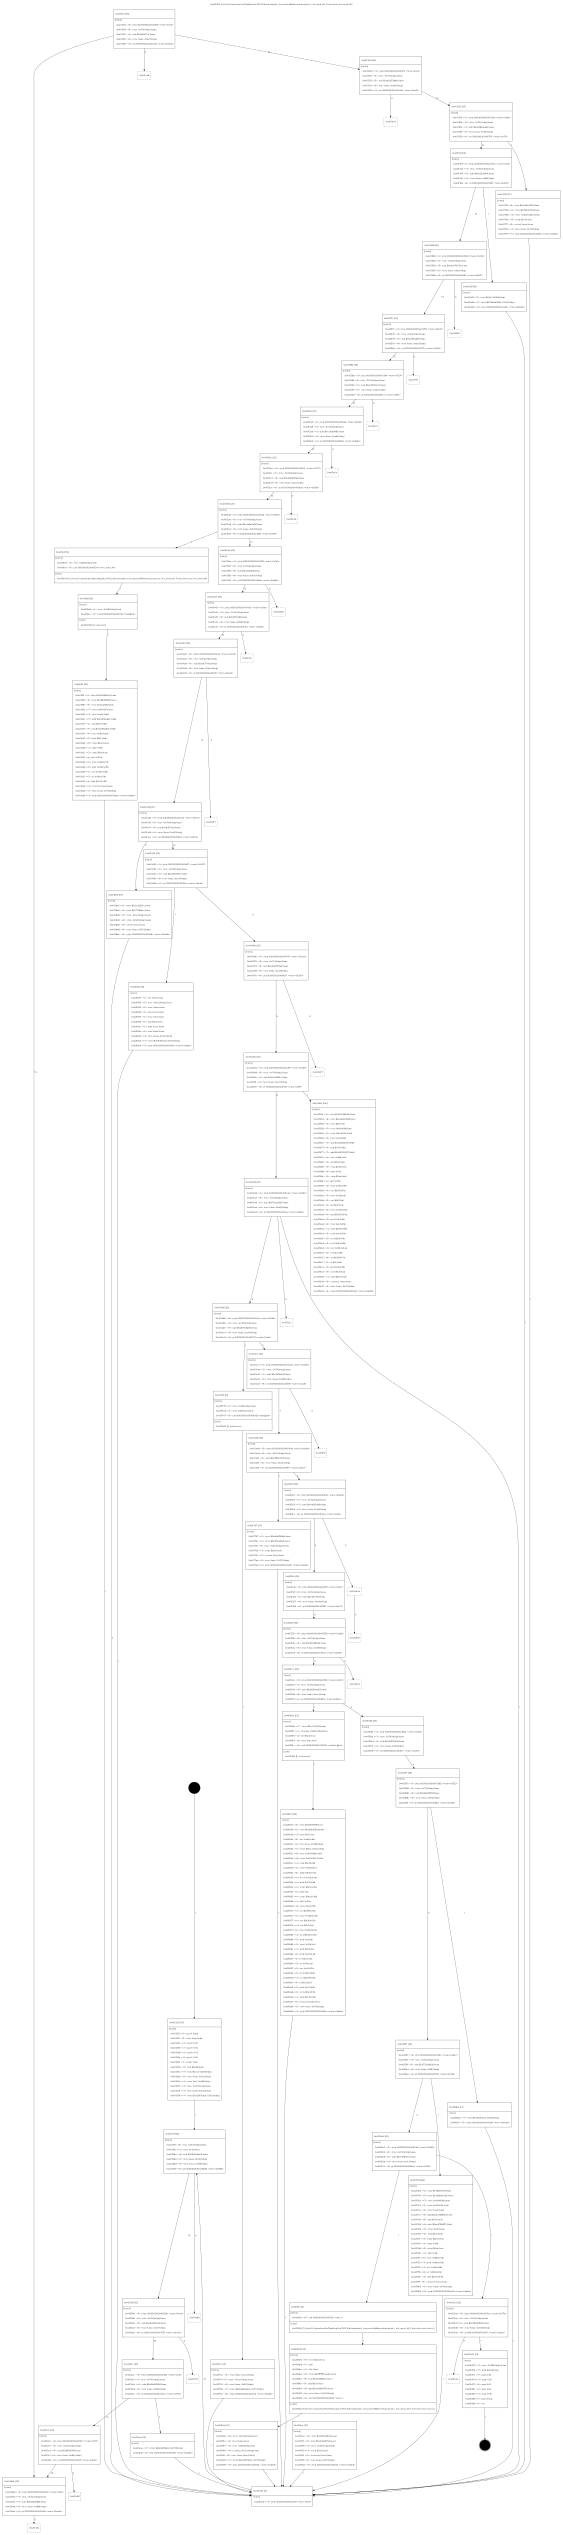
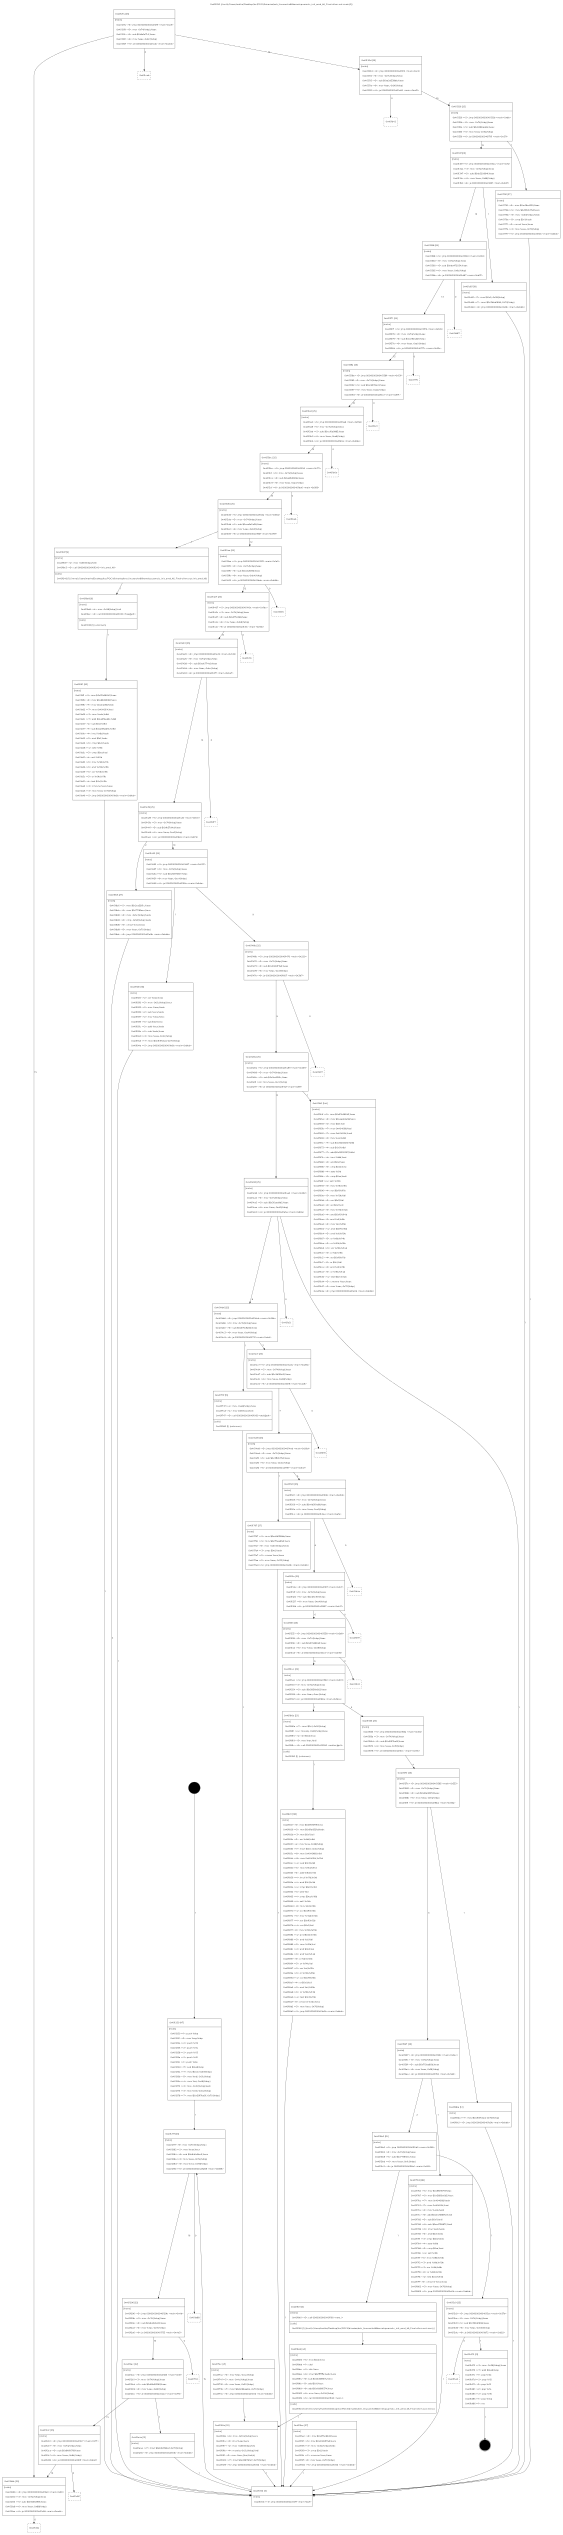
edge "0x401d4e" -> "0x401697": now "0x40151a [25]" -> "0x401697"
edge "0x40174c [21]" -> "0x401e0b [5]": now "0x40174c [21]" -> "0x40190e [32]"
